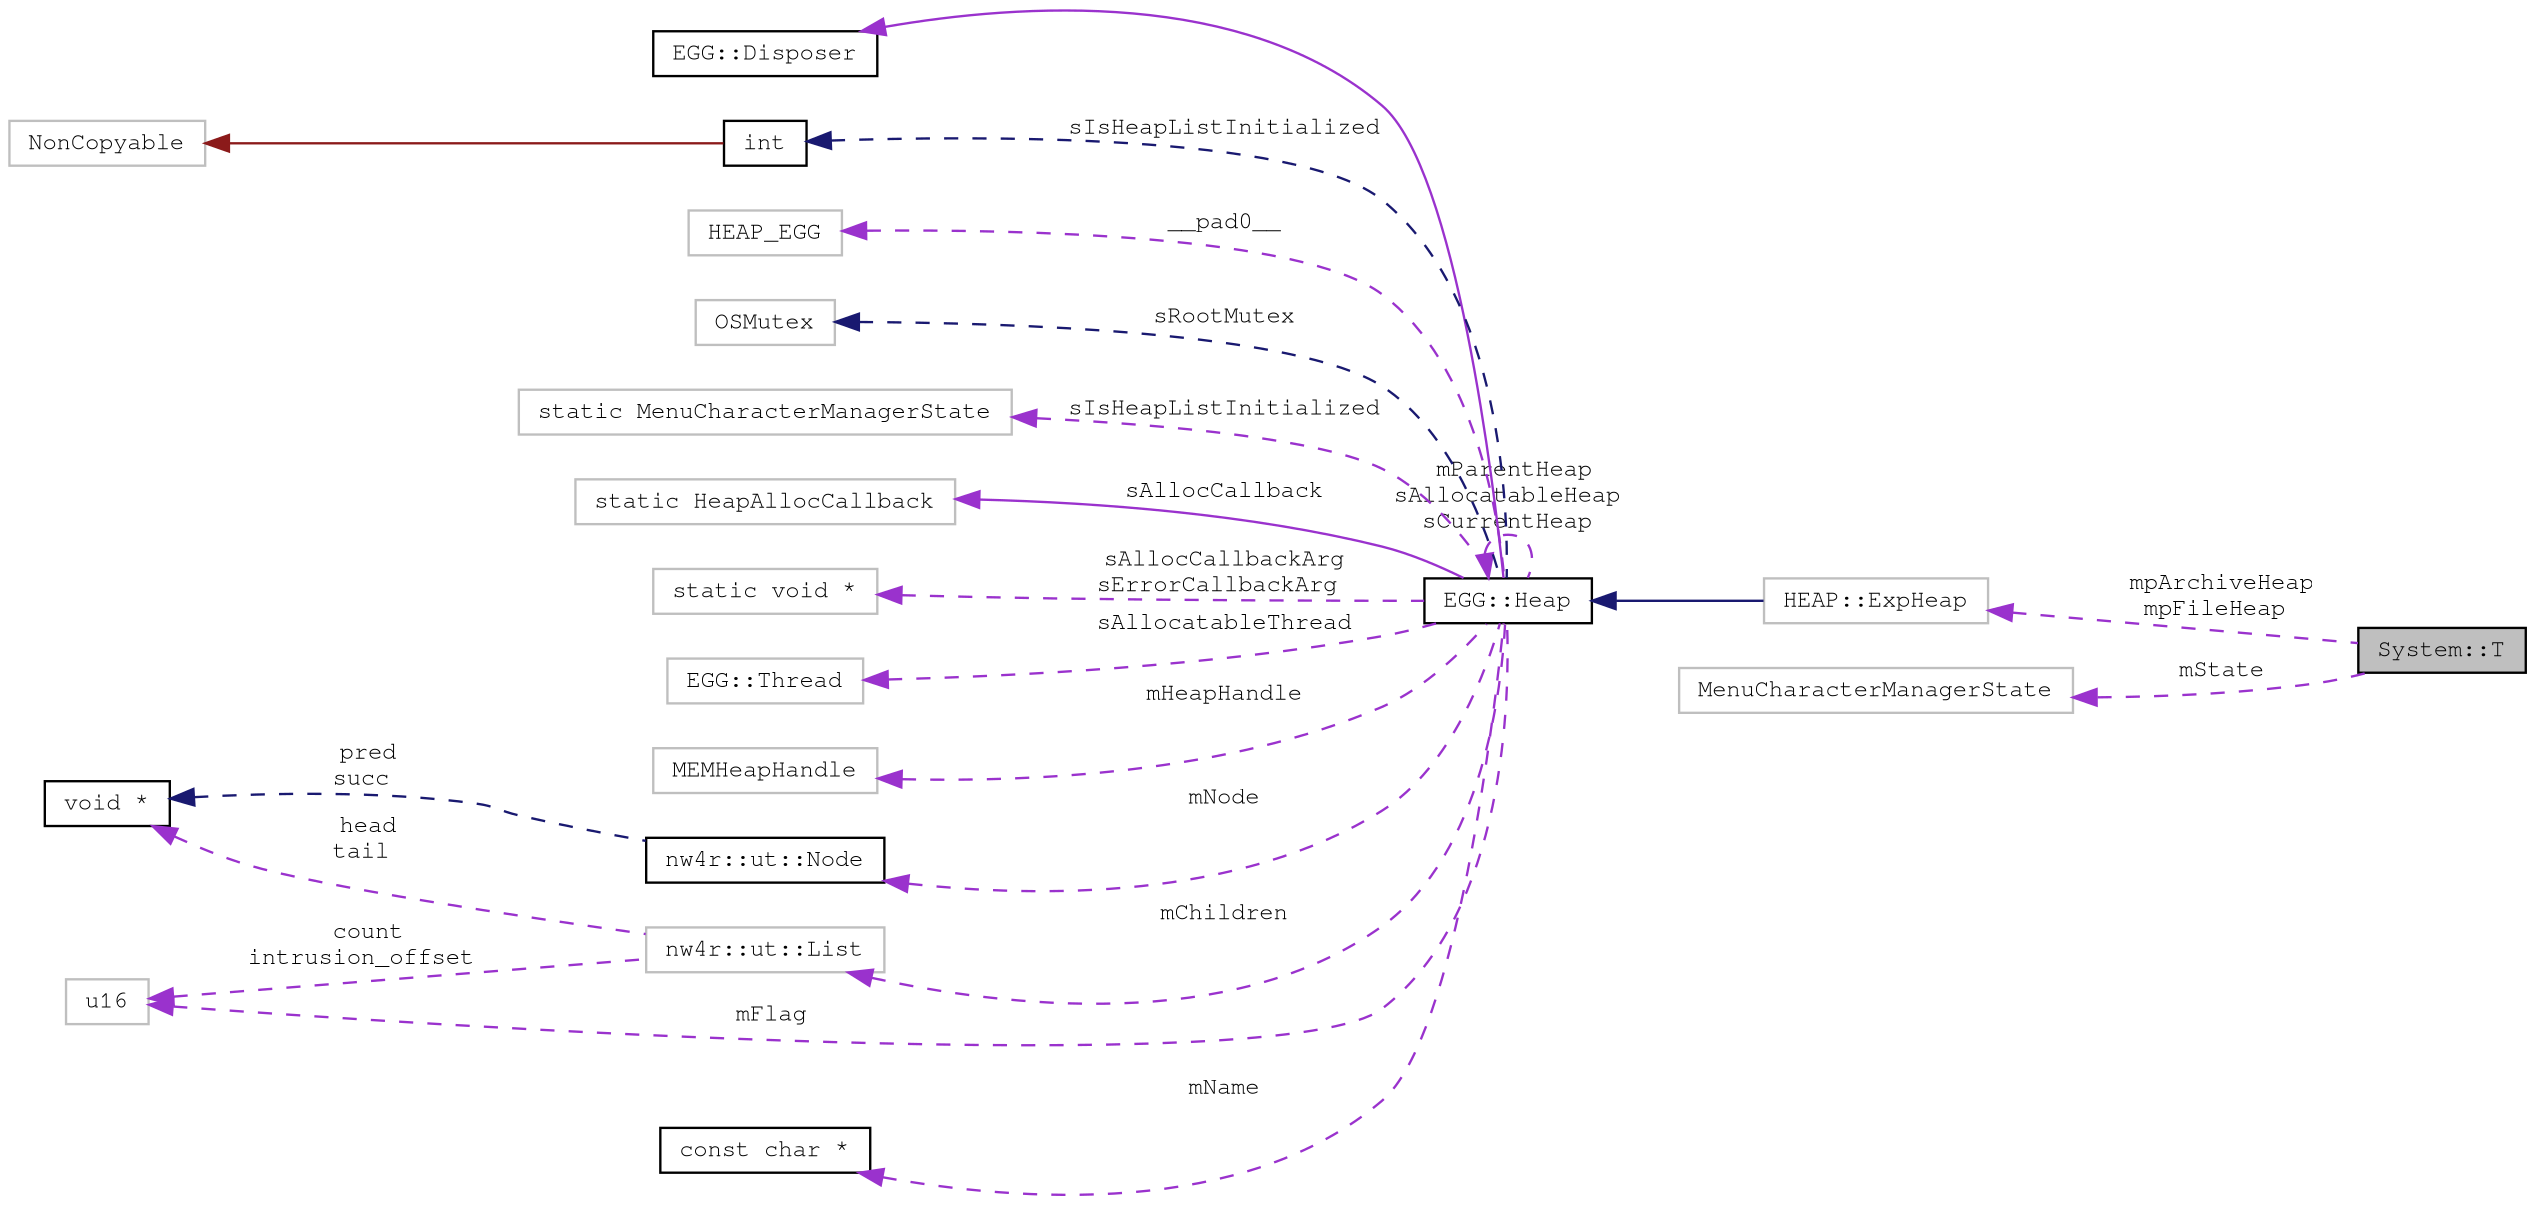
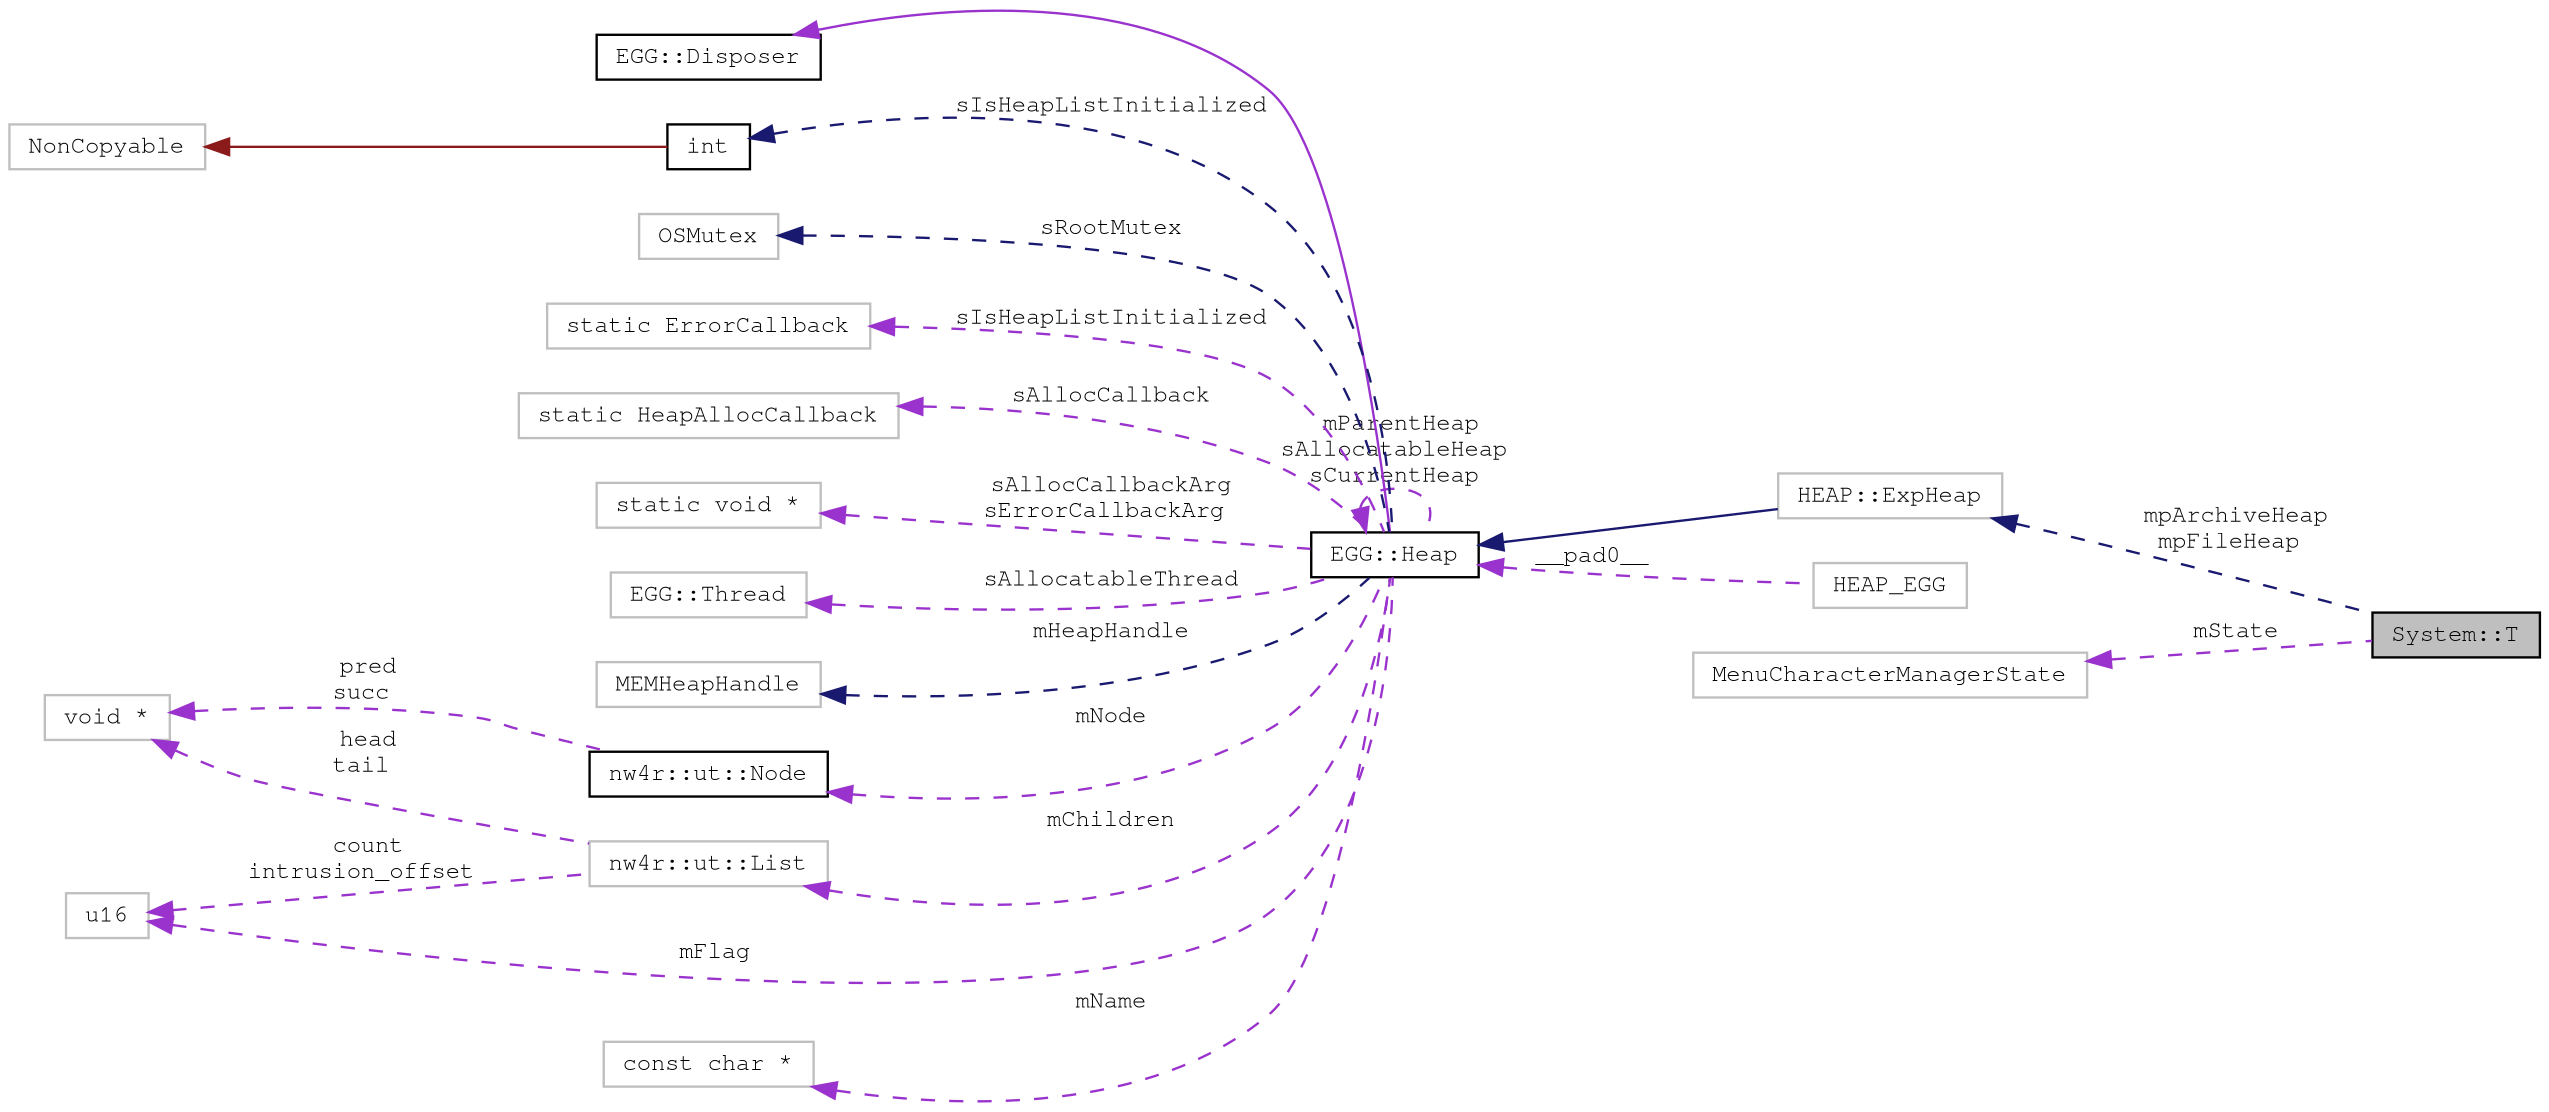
edge "EGG::Heap" -> "HEAP_EGG": reversed
node "static MenuCharacterManagerState": label "static MenuCharacterManagerState" -> "static ErrorCallback"
edge "EGG::Heap" -> "static HeapAllocCallback": style solid -> dashed
edge "System::T" -> "HEAP::ExpHeap": color darkorchid3 -> midnightblue
edge "EGG::Heap" -> "MEMHeapHandle": color darkorchid3 -> midnightblue
edge "nw4r::ut::Node" -> "void *": color midnightblue -> darkorchid3
node "void *": color black -> grey75
node "const char *": color black -> grey75
